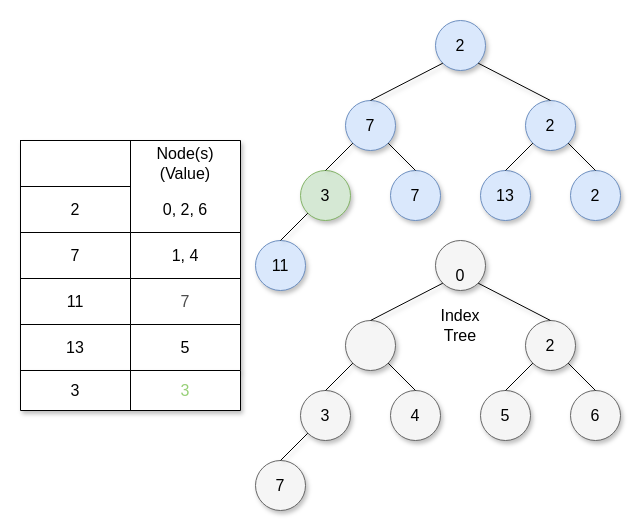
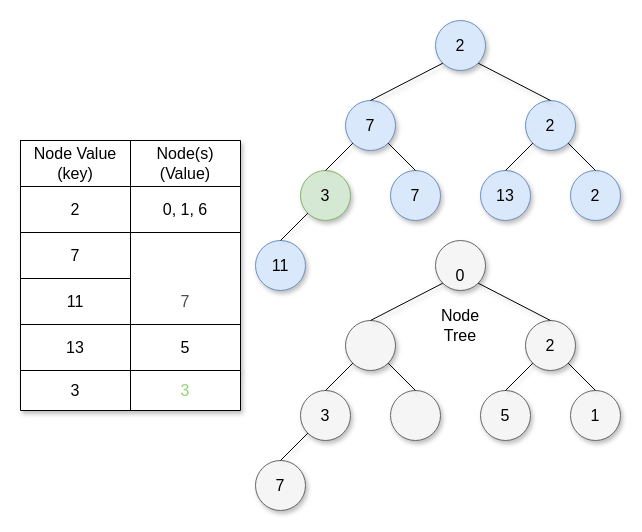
node "Node Value(key)": added
node "0, 2, 6": label "0, 2, 6" -> "0, 1, 6"
node "1, 4": removed
node "Index Tree": label "Index Tree" -> "Node Tree"
node "4": removed
node "6": label "6" -> "1"
